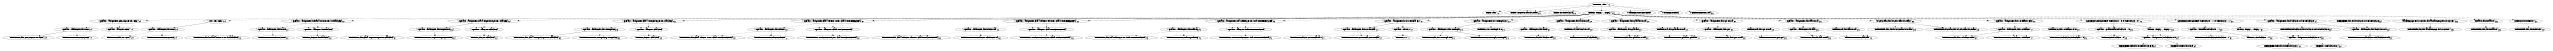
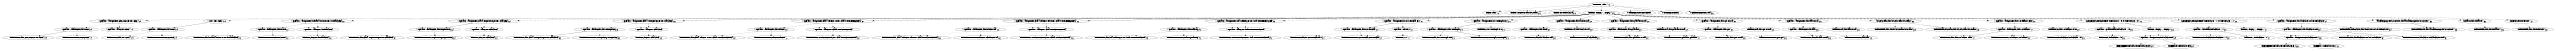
edge "(IDENTIFIER,this,this.blockSize100k = inBlockSize)" -> "(<operator>.fieldAccess,this.blockSize100k)": reversed
